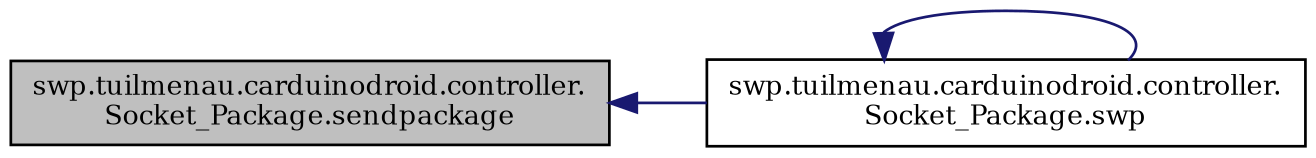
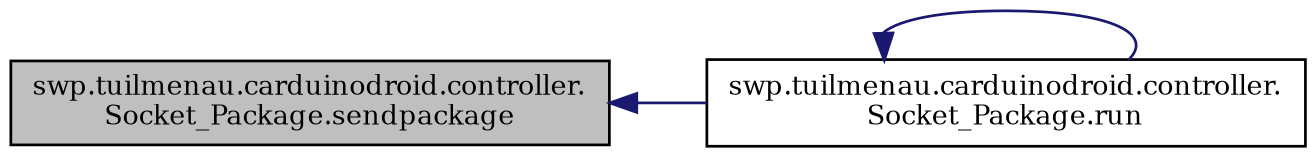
node "swp.tuilmenau.carduinodroid.controller. Socket_Package.swp": label "swp.tuilmenau.carduinodroid.controller. Socket_Package.swp" -> "swp.tuilmenau.carduinodroid.controller. Socket_Package.run"
